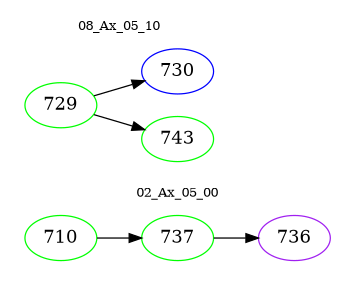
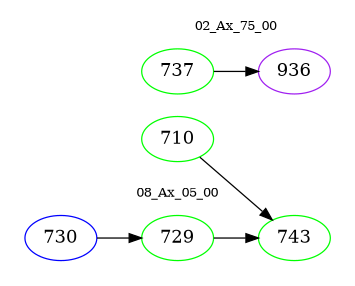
cluster "08_Ax_05_10": label "08_Ax_05_10" -> "08_Ax_05_00"
edge "729" -> "730": reversed
cluster "02_Ax_05_00": label "02_Ax_05_00" -> "02_Ax_75_00"
edge "710" -> "737": now "710" -> "743"
node "736": label "736" -> "936"
